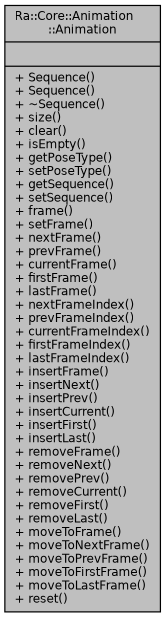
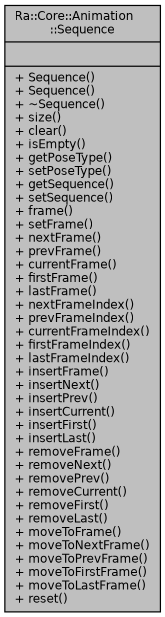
node "Ra::Core::Animation": text "::Animation" -> "::Sequence"
